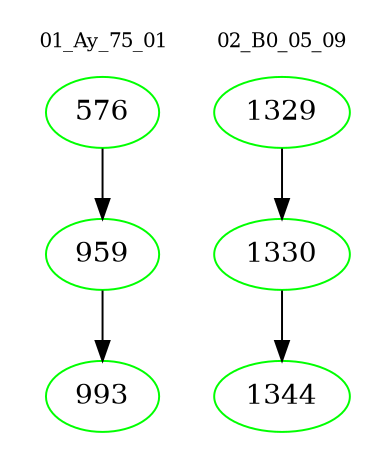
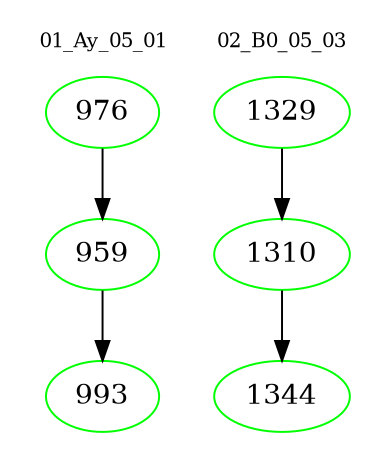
cluster "01_Ay_75_01": label "01_Ay_75_01" -> "01_Ay_05_01"
cluster "02_B0_05_09": label "02_B0_05_09" -> "02_B0_05_03"
node "576": label "576" -> "976"
node "1330": label "1330" -> "1310"
